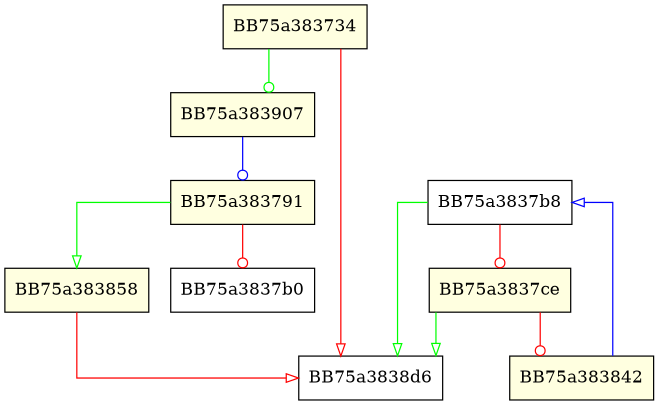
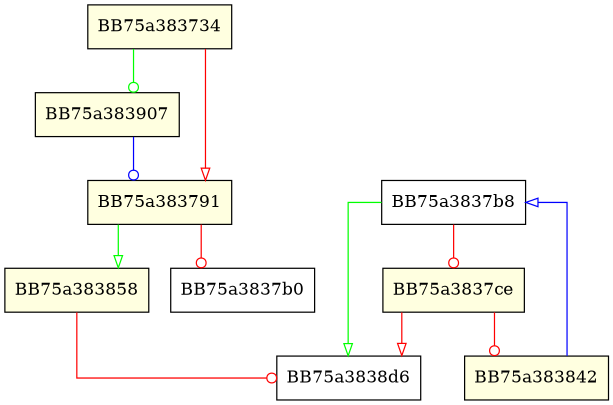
edge "BB75a383734" -> "BB75a3838d6": now "BB75a383734" -> "BB75a383791"
edge "BB75a3837ce" -> "BB75a3838d6": color green -> red
edge "BB75a383858" -> "BB75a3838d6": arrowhead onormal -> odot
